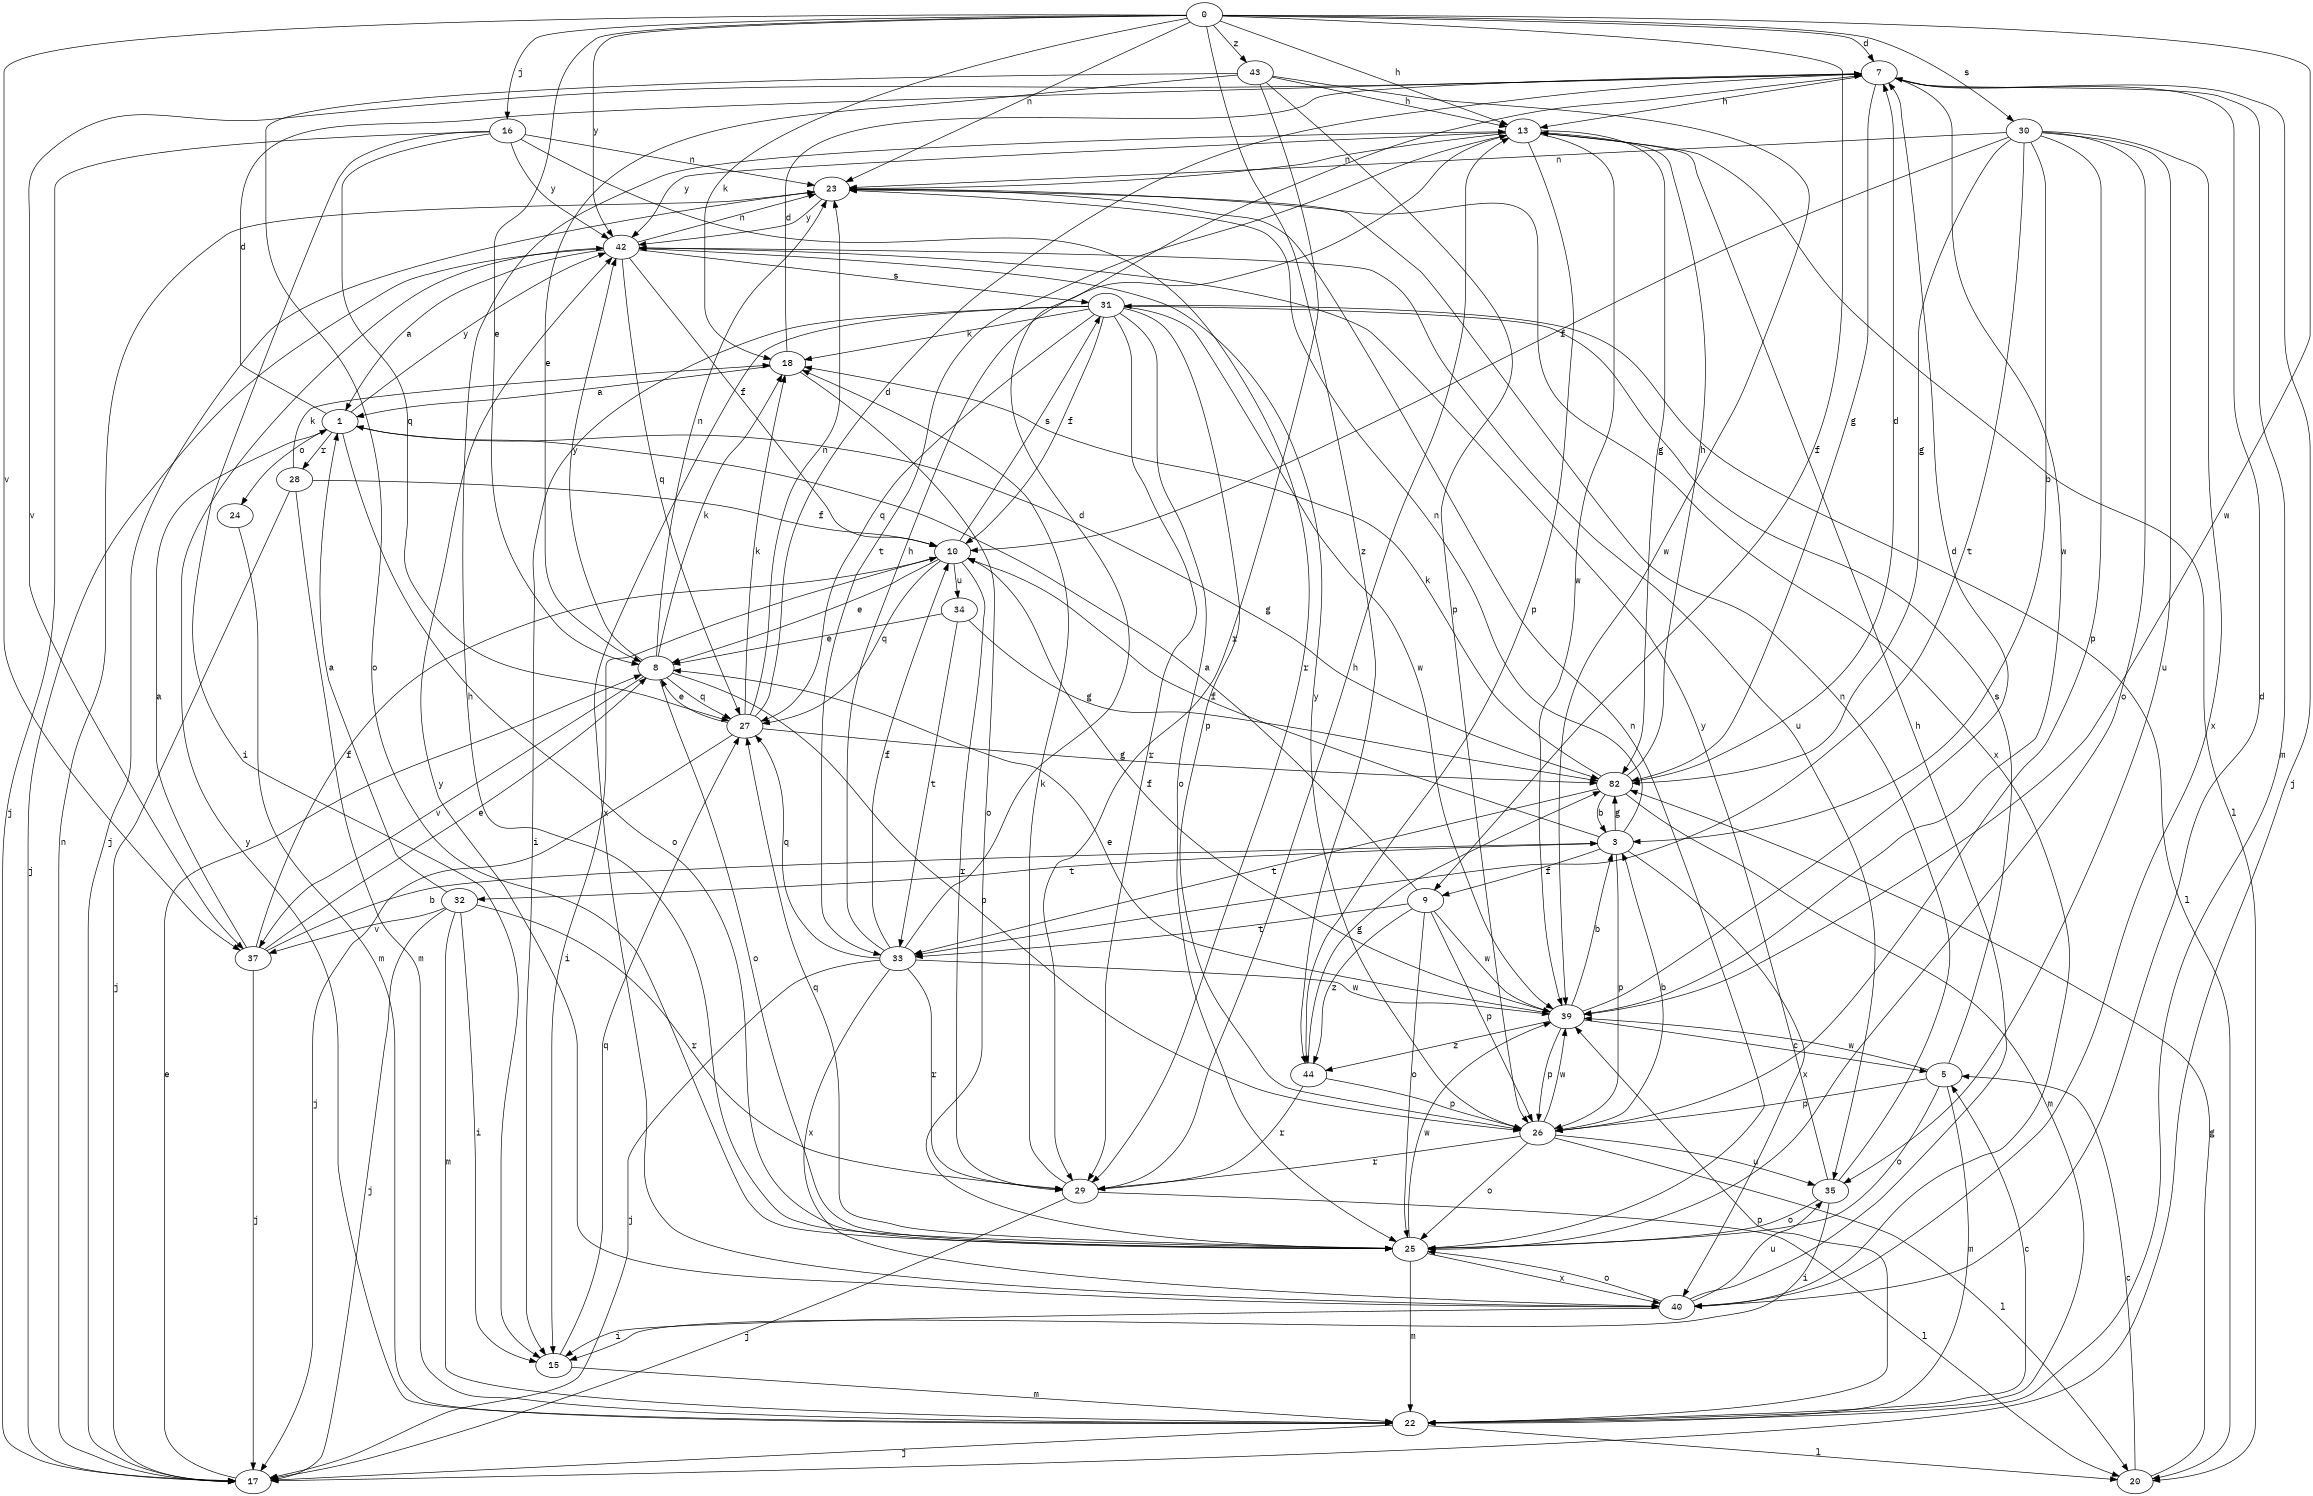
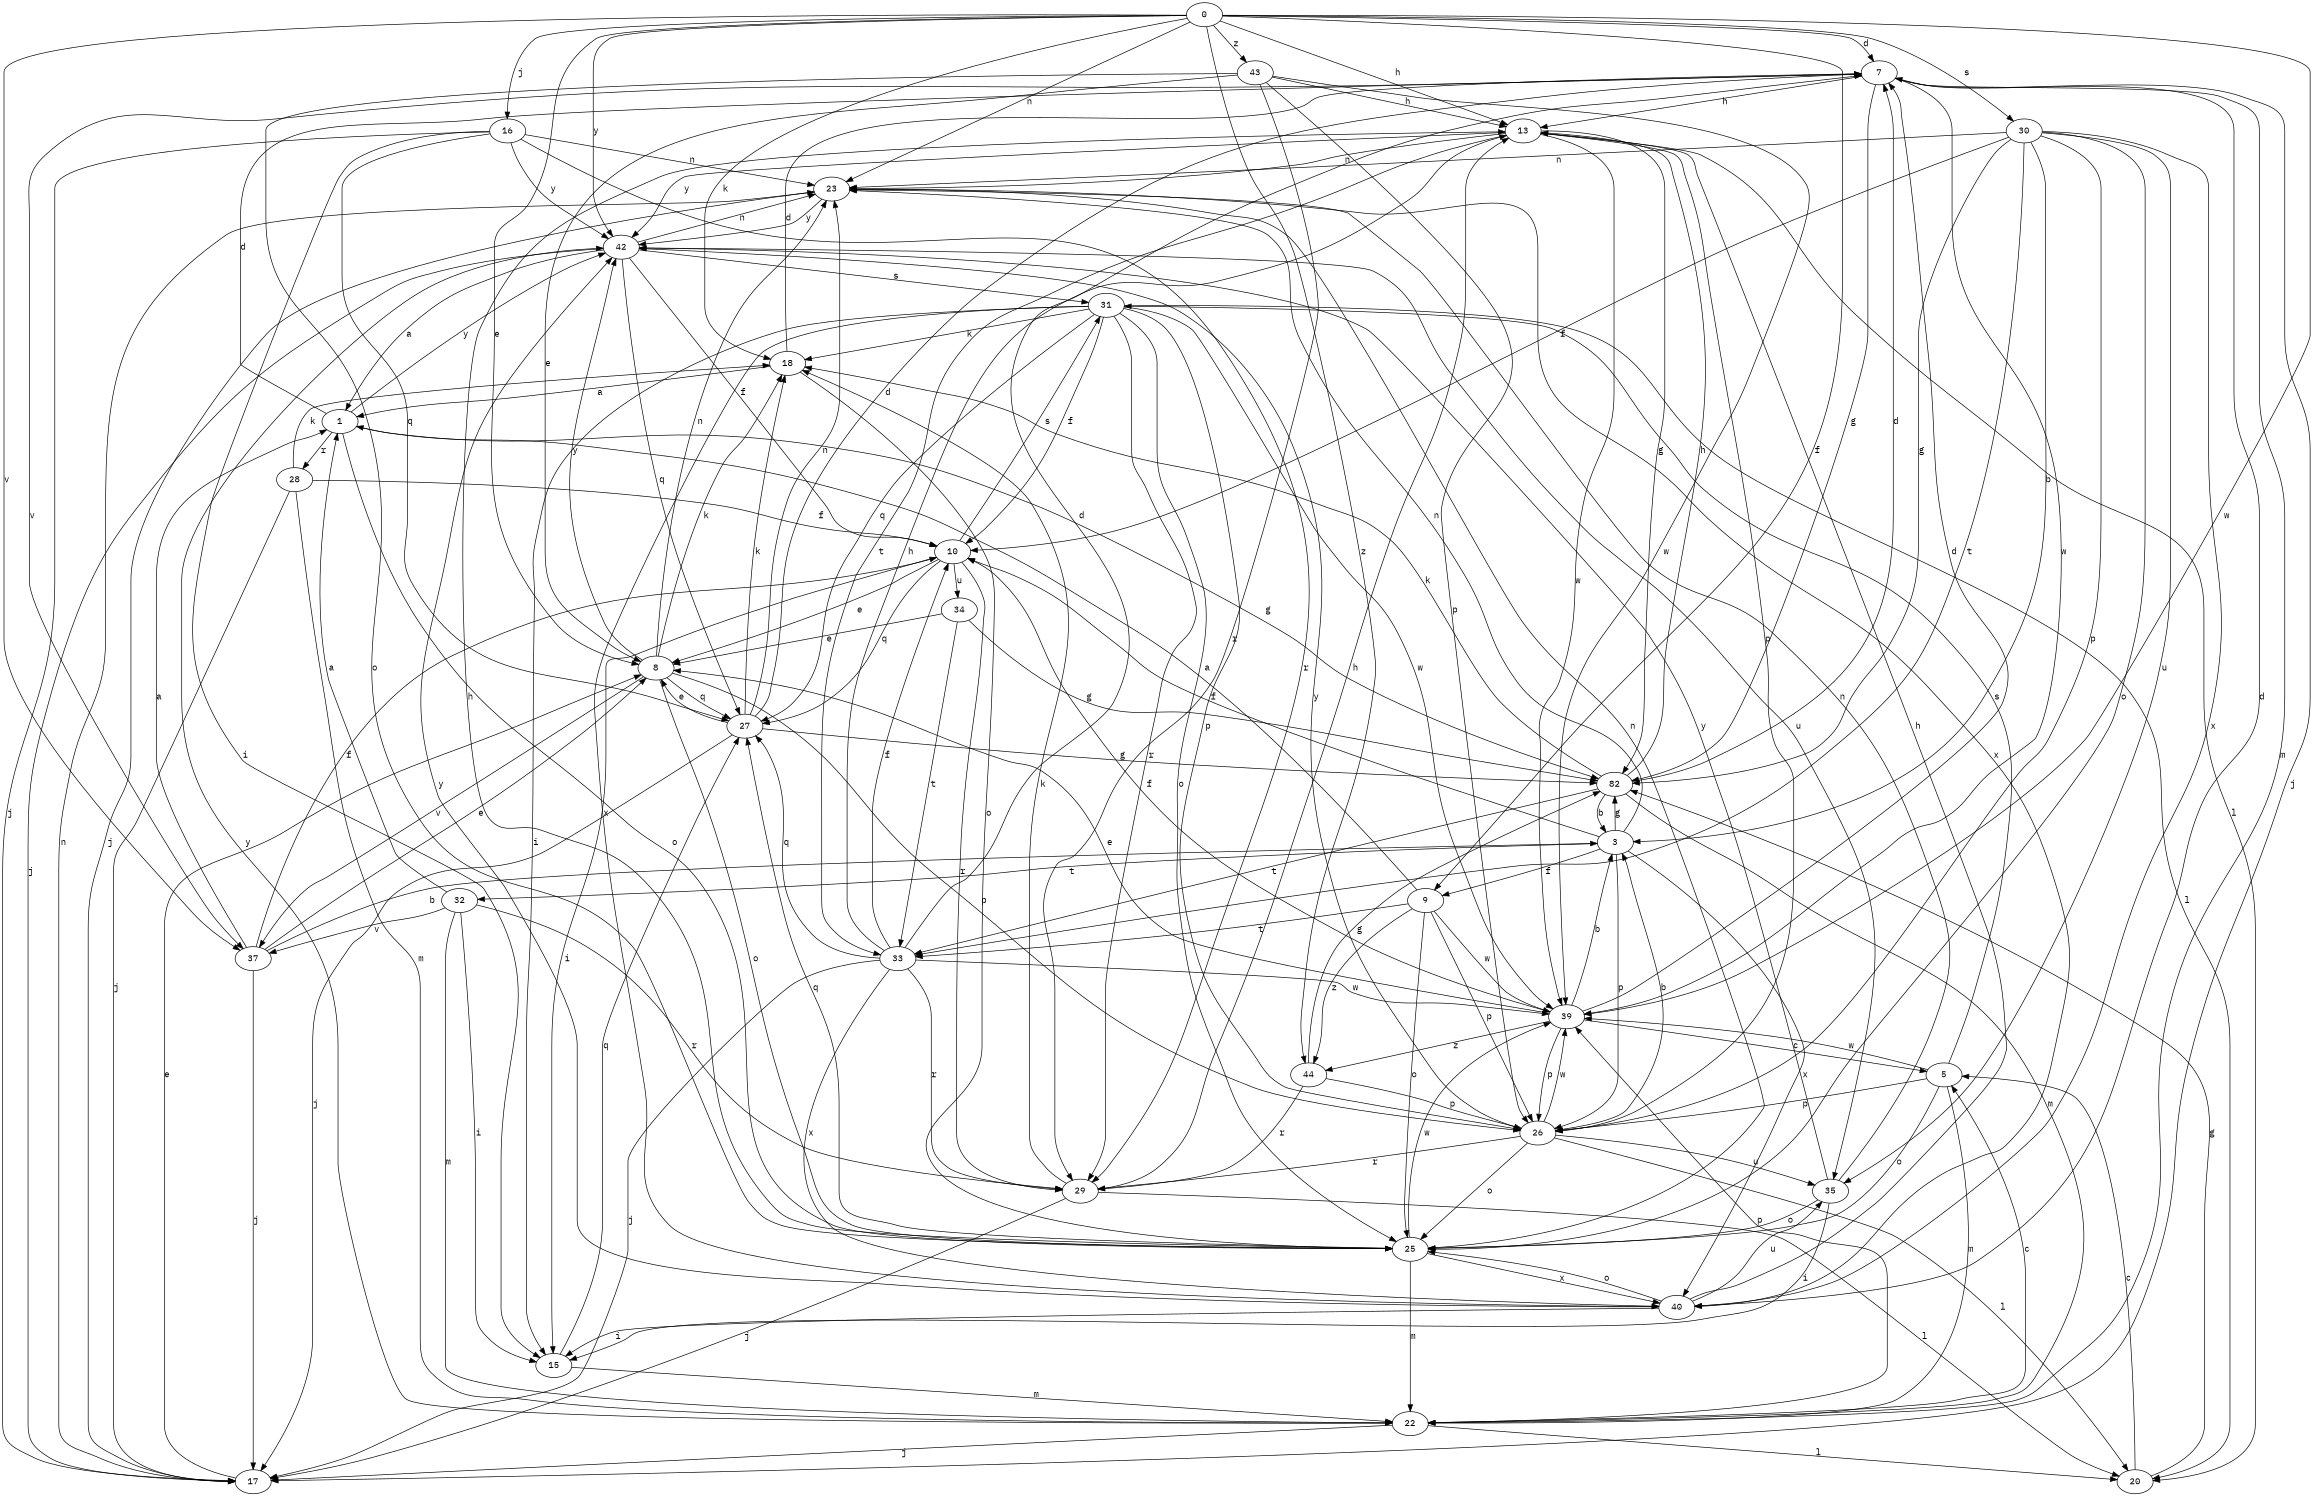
node "24": removed
edge "13" -> "44": now "13" -> "26"
edge "32" -> "17": removed, label "j"
